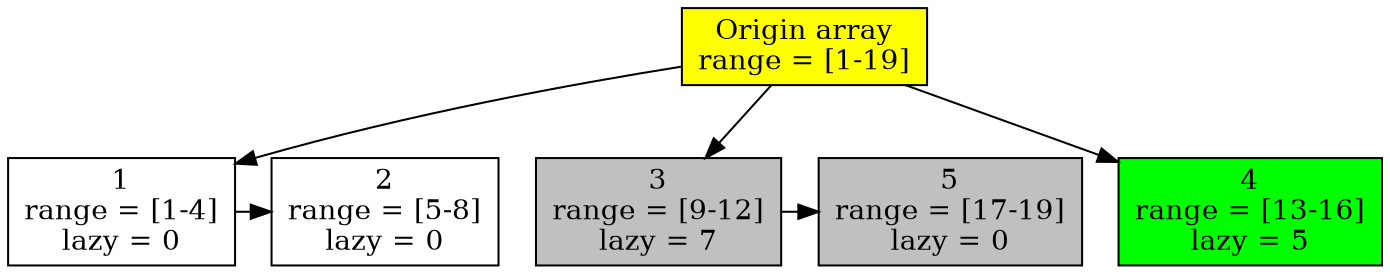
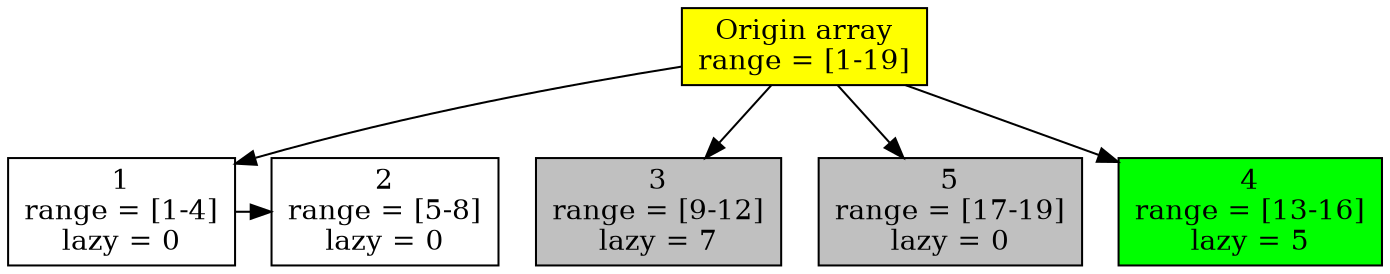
edge "3 range = [9-12] lazy = 7" -> "5 range = [17-19] lazy = 0": now "Origin array range = [1-19]" -> "5 range = [17-19] lazy = 0"
